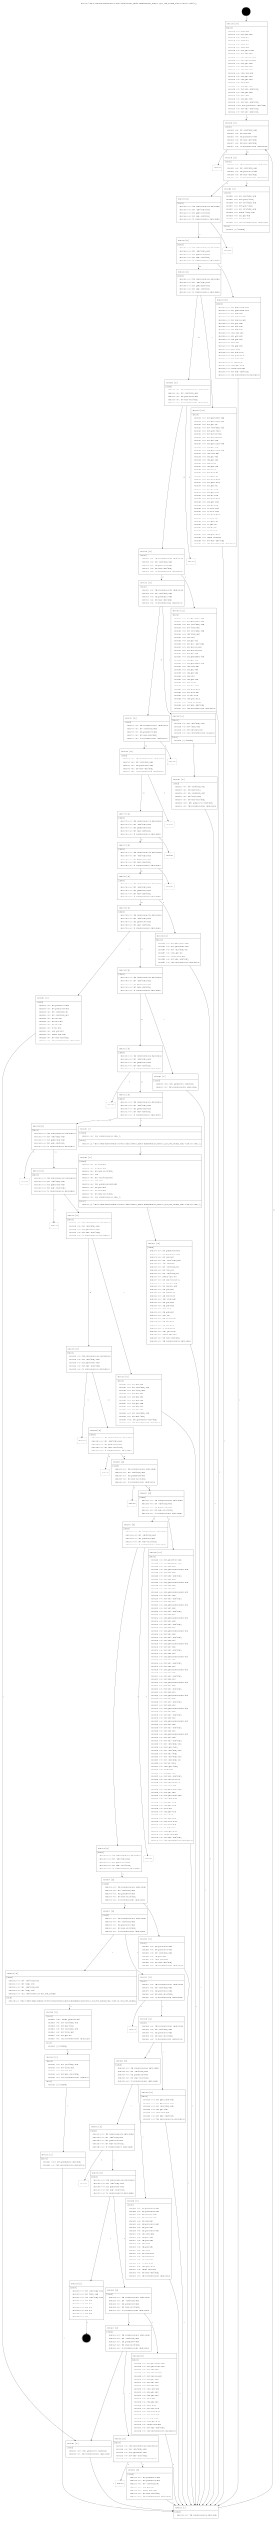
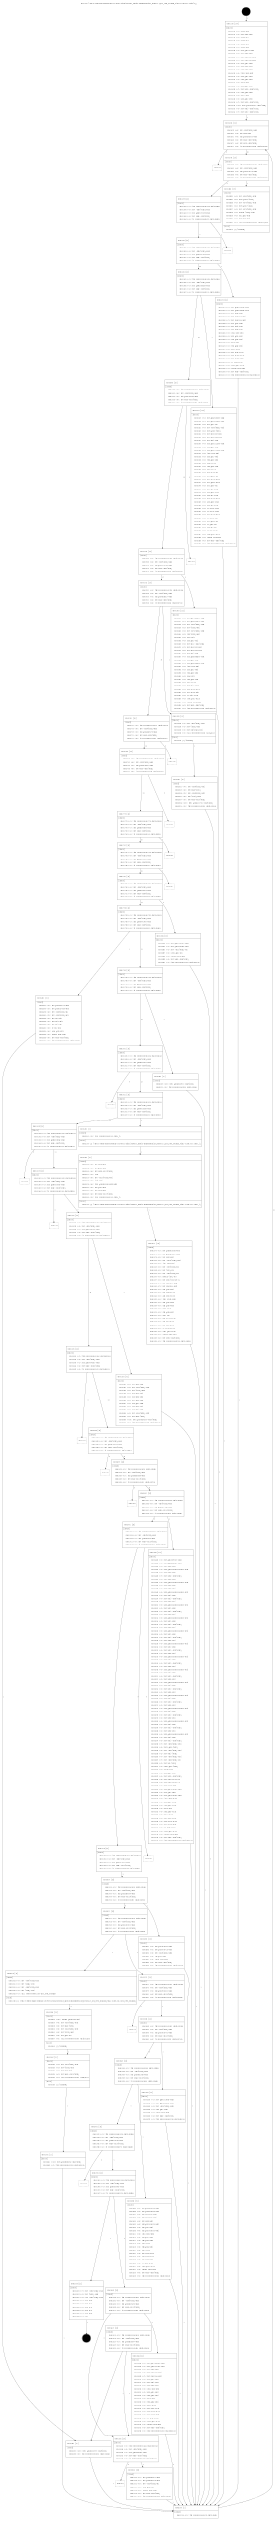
edge "0x4019fd [28]" -> "0x401a19 [28]": now "0x4019fd [28]" -> "0x401a35 [28]"
